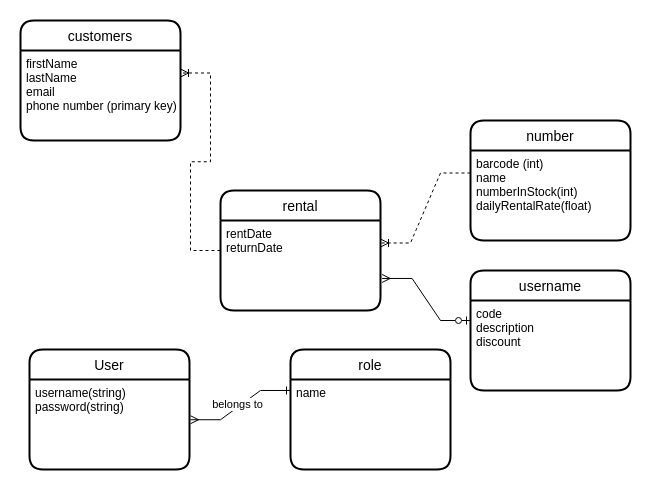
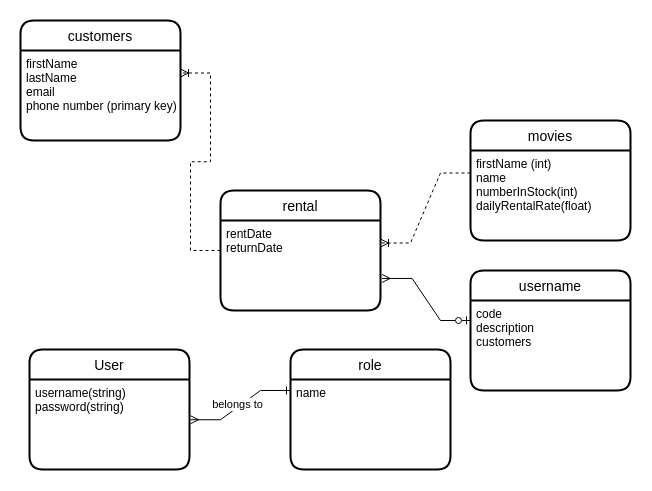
node "number": label "number" -> "movies"
node "barcode (int) name numberInStock(int) dailyRentalRate(float)": label "barcode (int) name numberInStock(int) dailyRentalRate(float)" -> "firstName (int) name numberInStock(int) dailyRentalRate(float)"
node "code description discount": label "code description discount" -> "code description customers"
